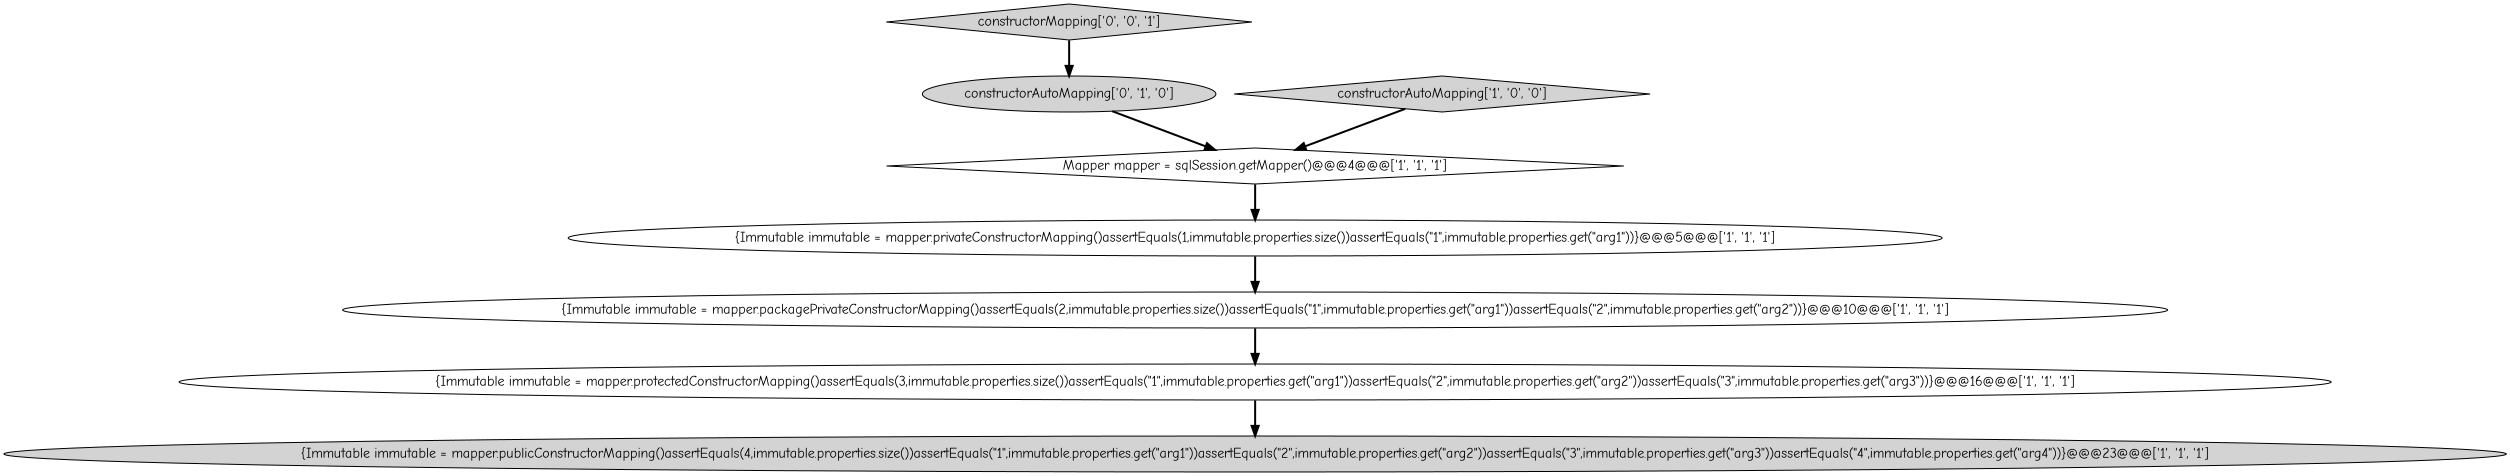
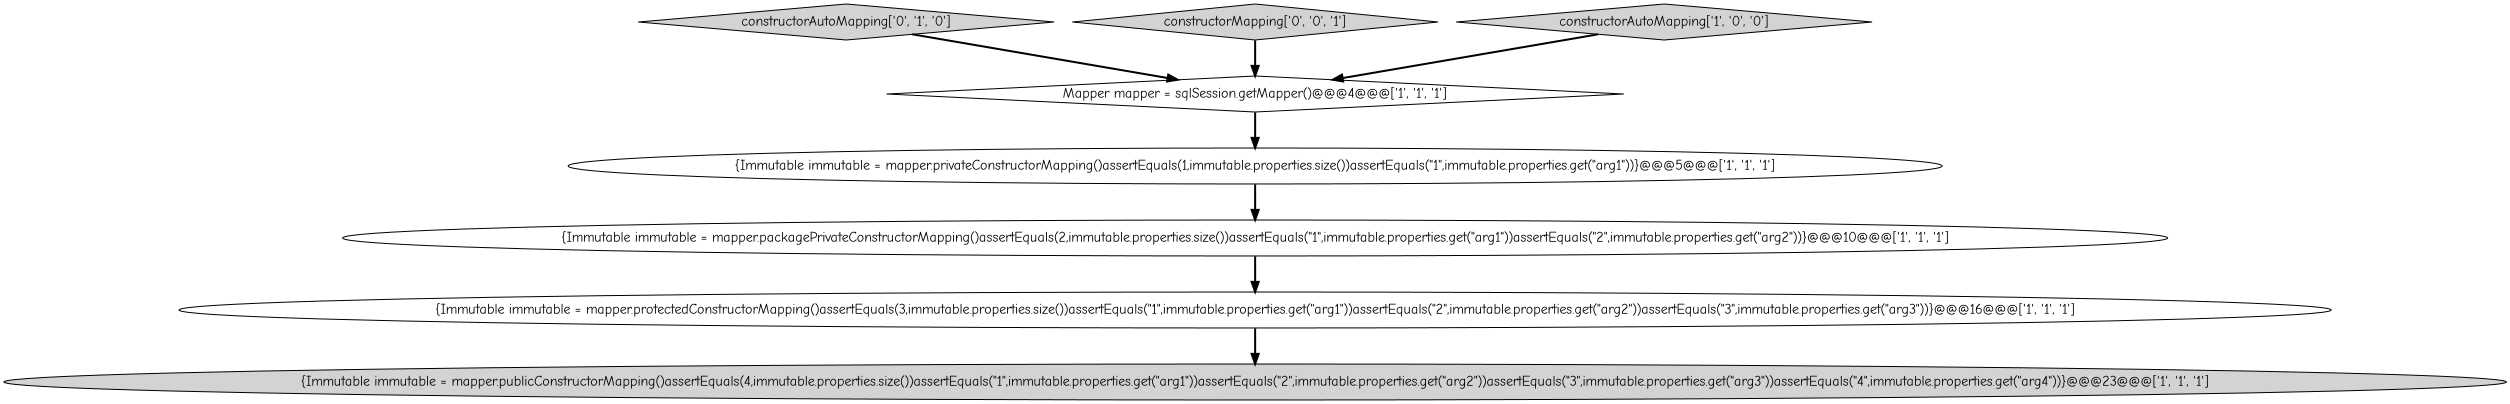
edge "constructorMapping['0', '0', '1']" -> "constructorAutoMapping['0', '1', '0']": now "constructorMapping['0', '0', '1']" -> "Mapper mapper = sqlSession.getMapper()@@@4@@@['1', '1', '1']"
node "constructorAutoMapping['0', '1', '0']": shape ellipse -> diamond
